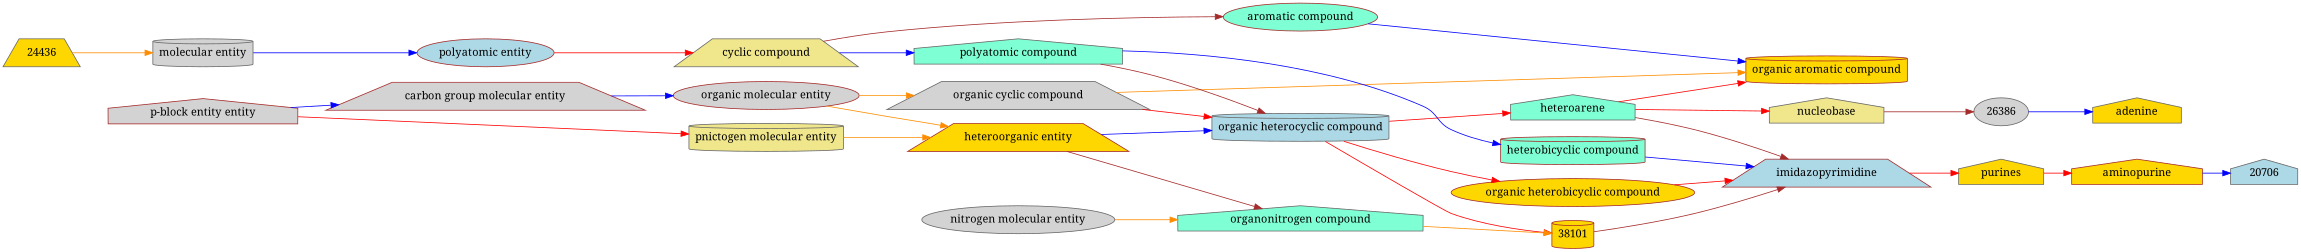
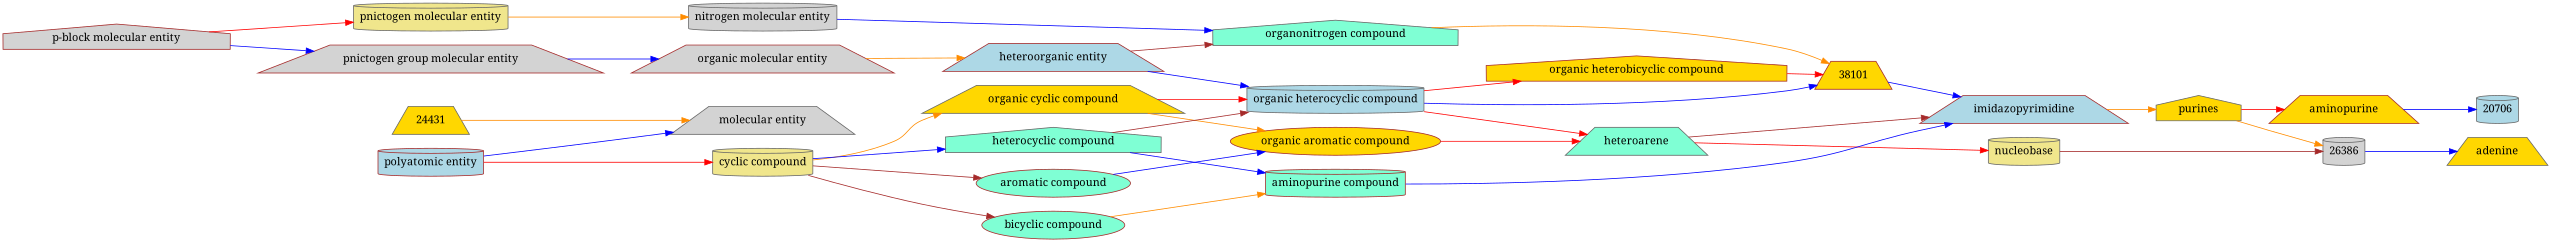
node "24436": label "24436" -> "24431"
node "molecular entity": shape cylinder -> trapezium
edge "molecular entity" -> "polyatomic entity": reversed
node "polyatomic entity": shape ellipse -> cylinder
node "cyclic compound": shape trapezium -> cylinder
node "polyatomic compound": label "polyatomic compound" -> "heterocyclic compound"
node "organic aromatic compound": shape cylinder -> ellipse
edge "heteroarene" -> "organic aromatic compound": reversed
node "organic molecular entity": shape ellipse -> trapezium
edge "organic molecular entity" -> "organic cyclic compound": now "cyclic compound" -> "organic cyclic compound"
node "organic cyclic compound": fillcolor lightgrey -> gold
node "carbon group molecular entity": label "carbon group molecular entity" -> "pnictogen group molecular entity"
node "heteroarene": shape house -> trapezium
node "nucleobase": shape house -> cylinder
node "26386": shape ellipse -> cylinder
node "adenine": shape house -> trapezium
node "p-block entity entity": label "p-block entity entity" -> "p-block molecular entity"
edge "purines" -> "26386": added
edge "pnictogen molecular entity" -> "heteroorganic entity": now "pnictogen molecular entity" -> "nitrogen molecular entity"
node "heteroorganic entity": fillcolor gold -> lightblue
node "heterobicyclic compound": label "heterobicyclic compound" -> "aminopurine compound"
edge "imidazopyrimidine" -> "purines": color red -> darkorange
node "aminopurine": shape house -> trapezium
node "20706": shape house -> cylinder
edge "organic heterobicyclic compound" -> "imidazopyrimidine": now "organic heterobicyclic compound" -> "38101"
node "organic heterobicyclic compound": shape ellipse -> house
edge "organic heterocyclic compound" -> "38101": color red -> blue
edge "38101" -> "imidazopyrimidine": color brown -> blue
node "nitrogen molecular entity": shape ellipse -> cylinder
edge "nitrogen molecular entity" -> "organonitrogen compound": color darkorange -> blue
node "bicyclic compound": added
node "38101": shape cylinder -> trapezium
